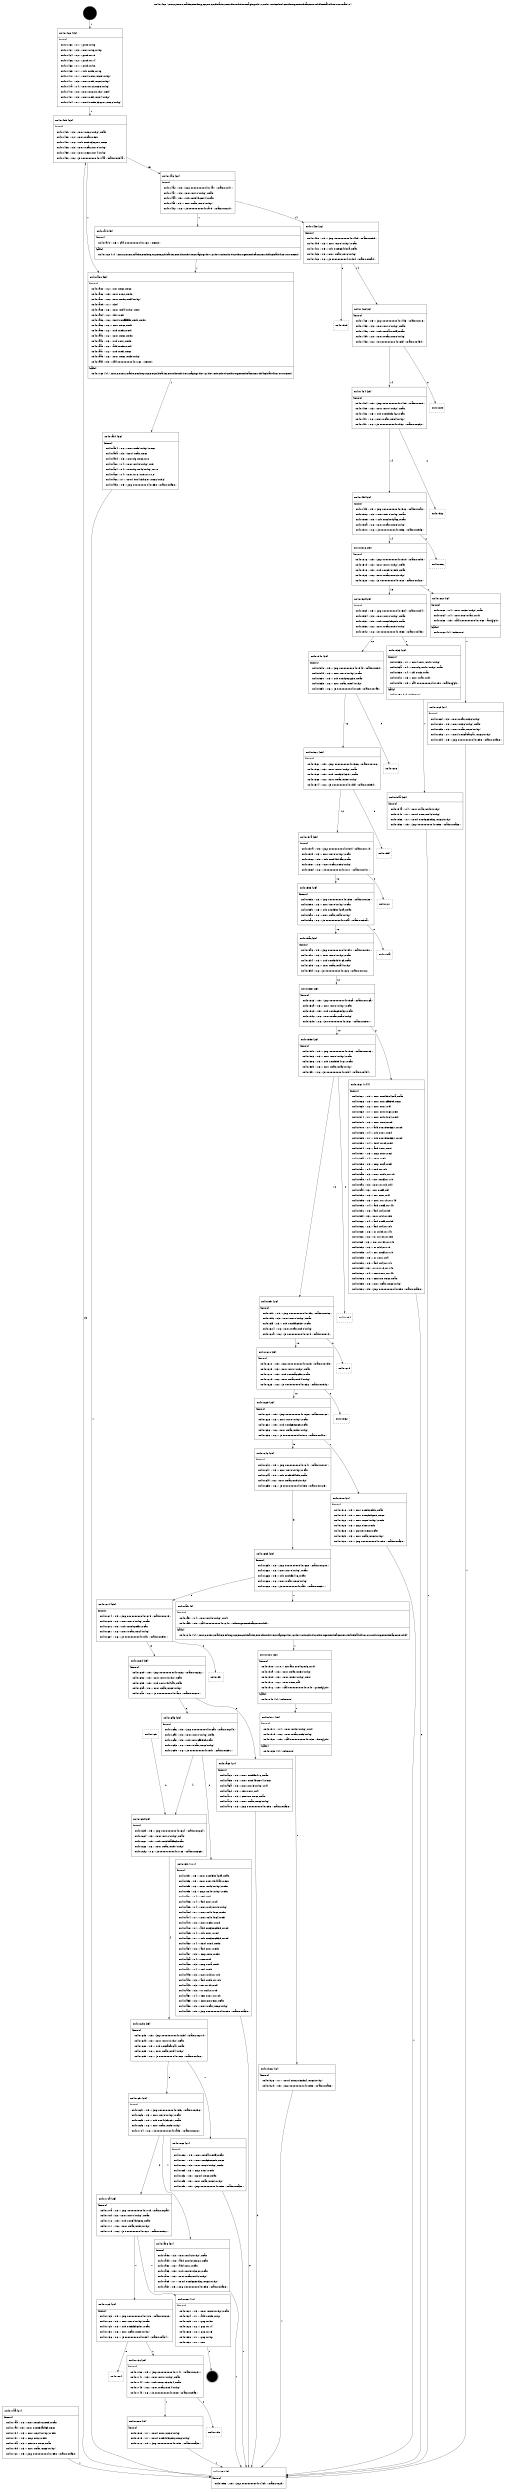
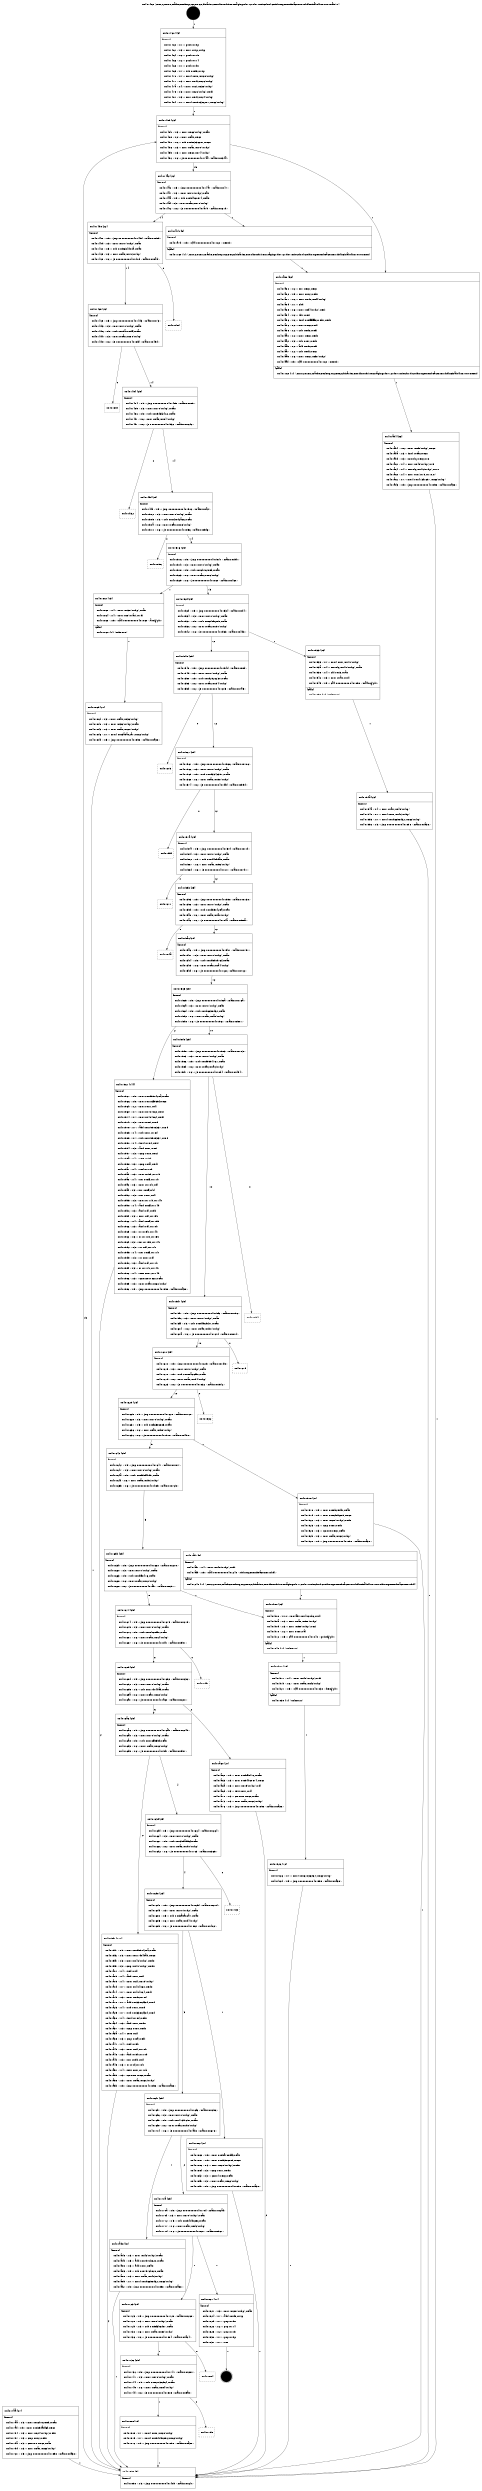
edge "0x40165b [25]" -> "0x401af7 [9]": now "0x40165b [25]" -> "0x401b00 [23]"
edge "0x4017c5" -> "0x4016bf [25]": reversed
